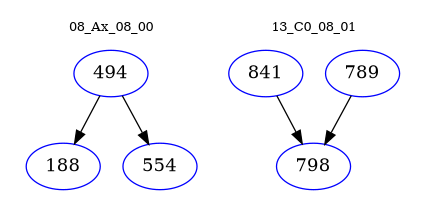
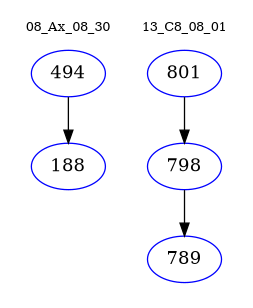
cluster "08_Ax_08_00": label "08_Ax_08_00" -> "08_Ax_08_30"
cluster "13_C0_08_01": label "13_C0_08_01" -> "13_C8_08_01"
node "841": label "841" -> "801"
edge "789" -> "798": reversed
node "554": removed
